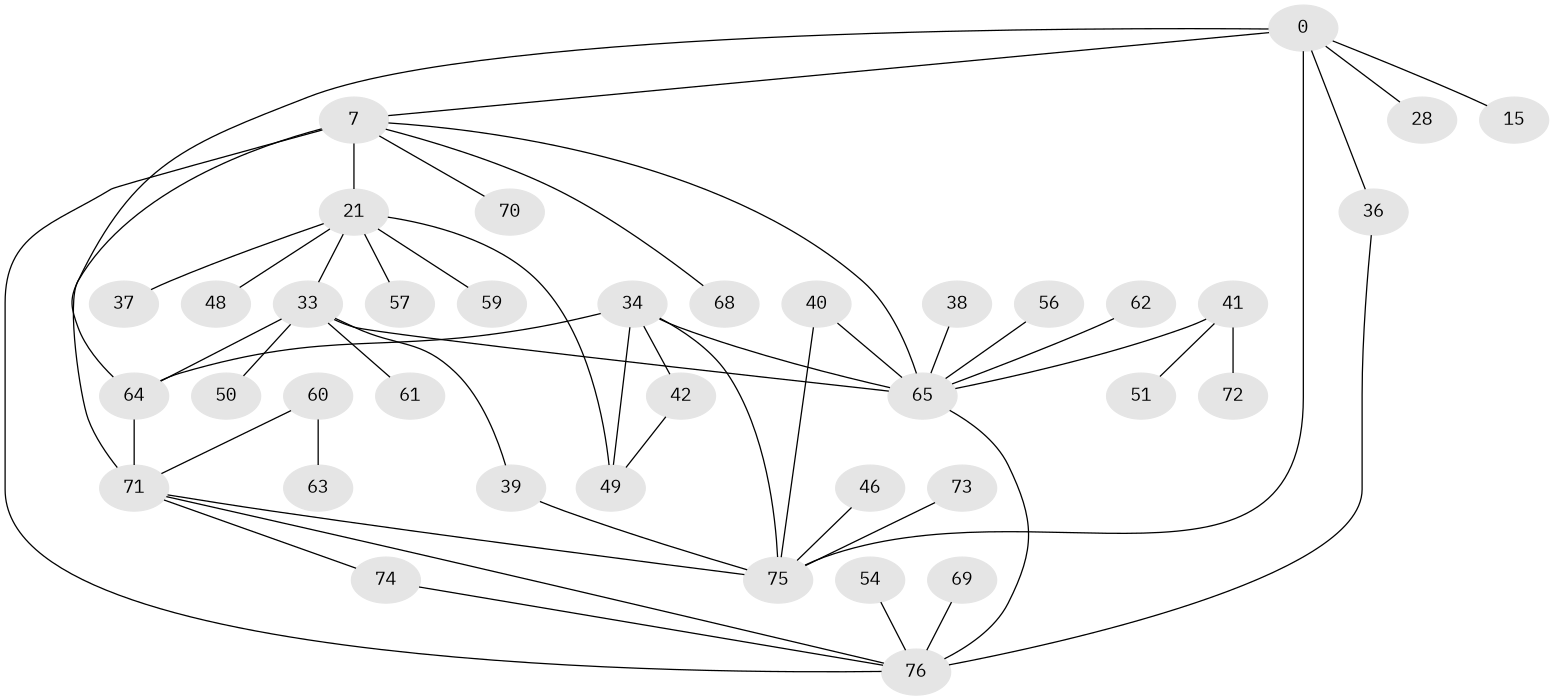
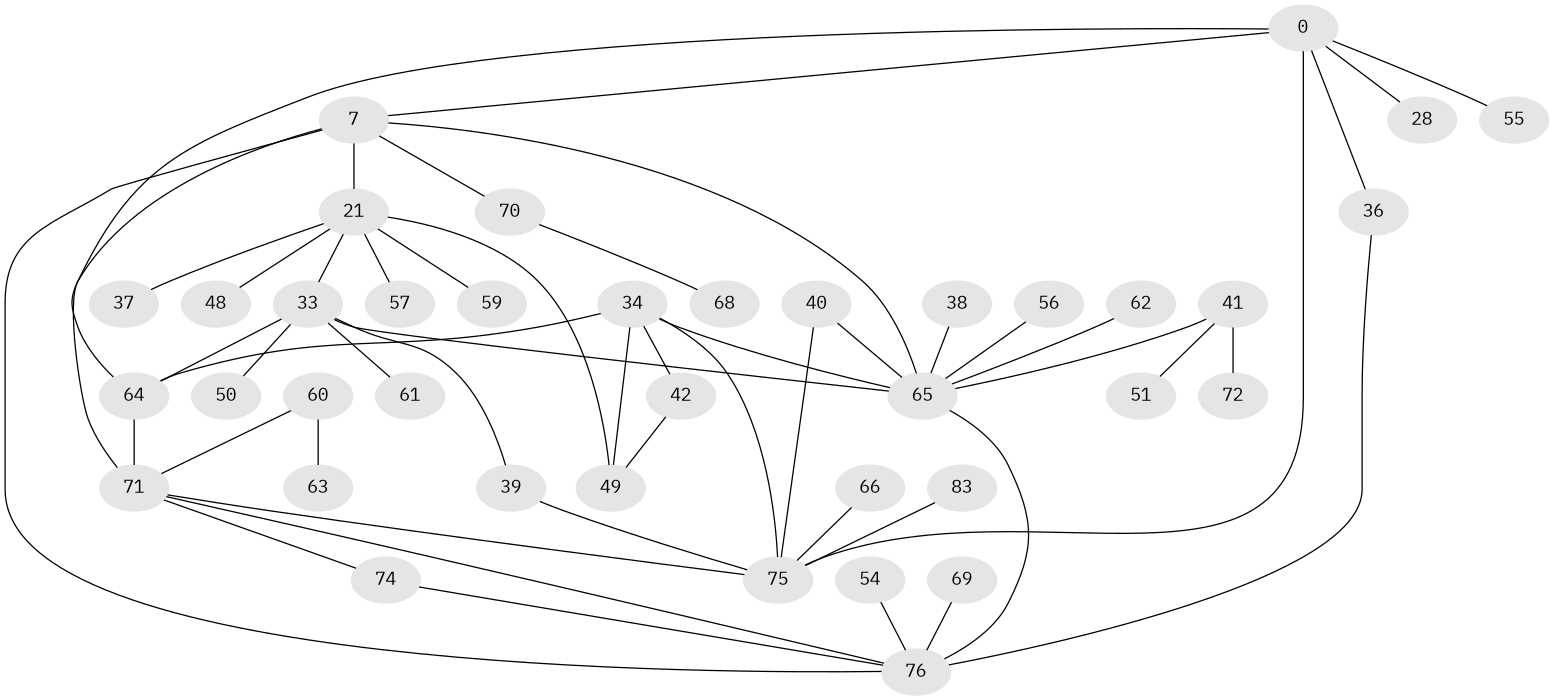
node "15": label "15" -> "55"
edge "7" -- "68": now "70" -- "68"
node "46": label "46" -> "66"
node "73": label "73" -> "83"
